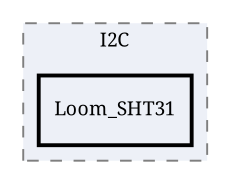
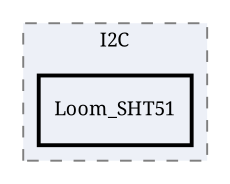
node "Loom_SHT31": label "Loom_SHT31" -> "Loom_SHT51"
